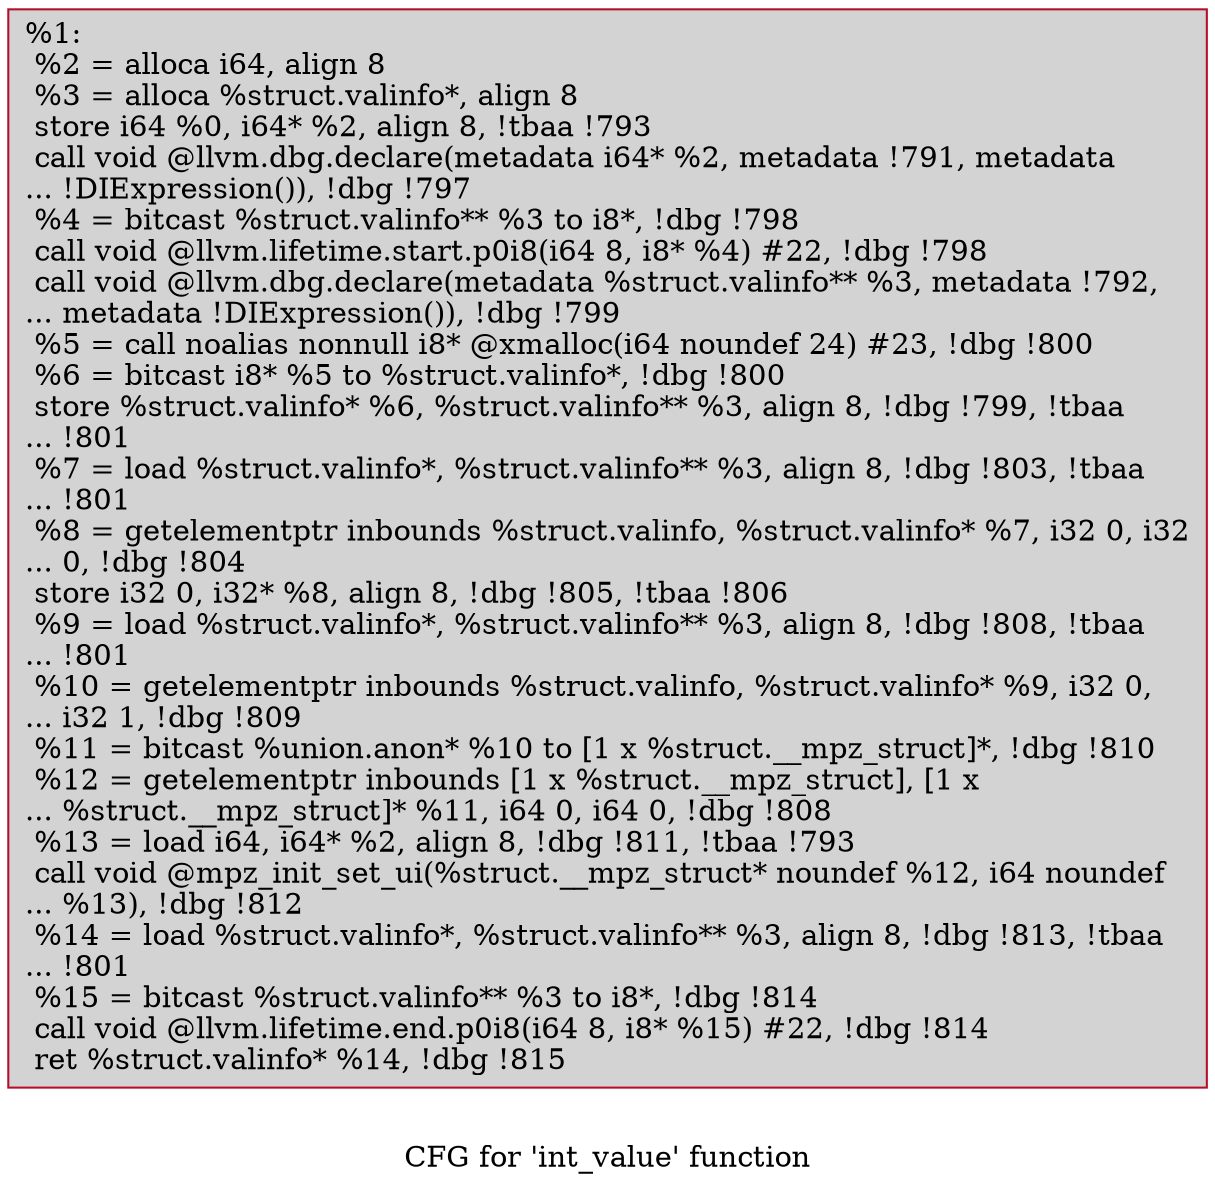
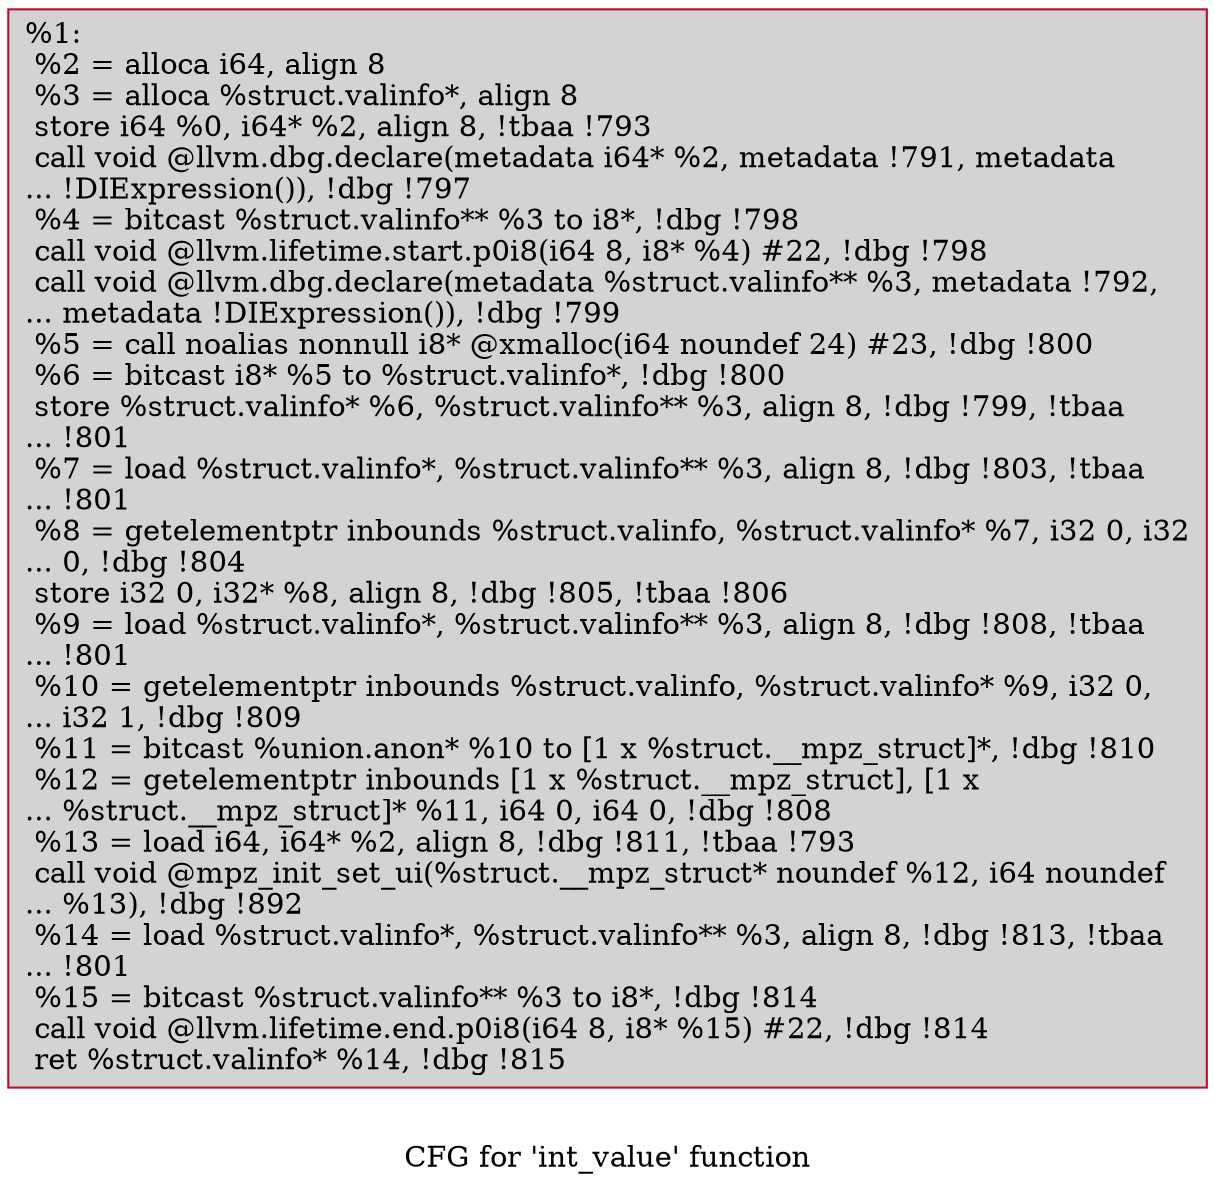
node "%1:": text "... %13), !dbg !812" -> "... %13), !dbg !892"
